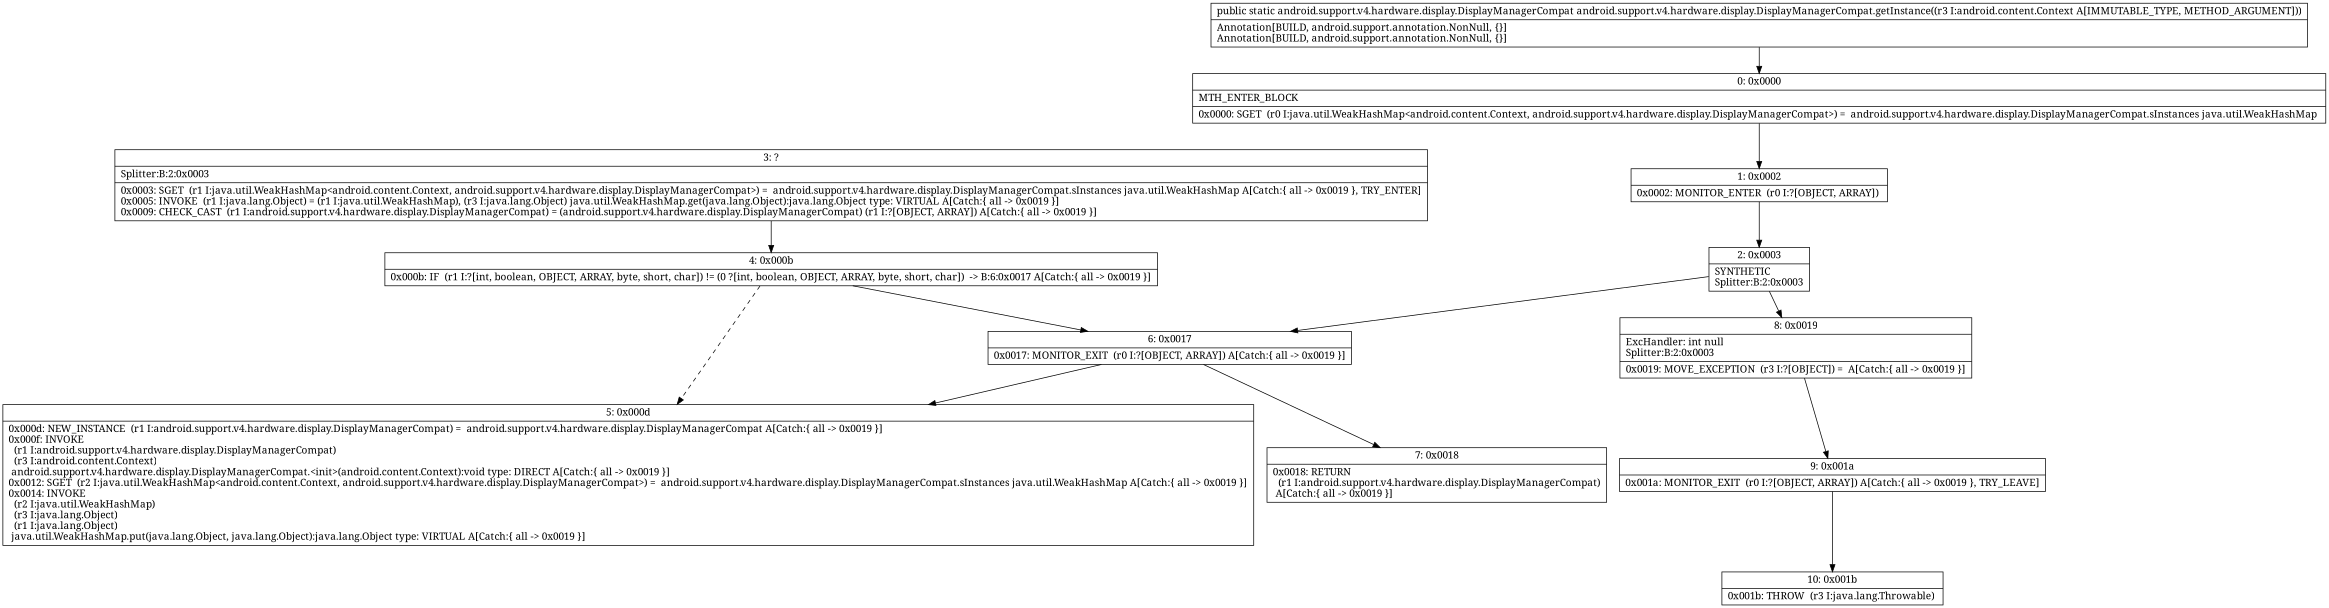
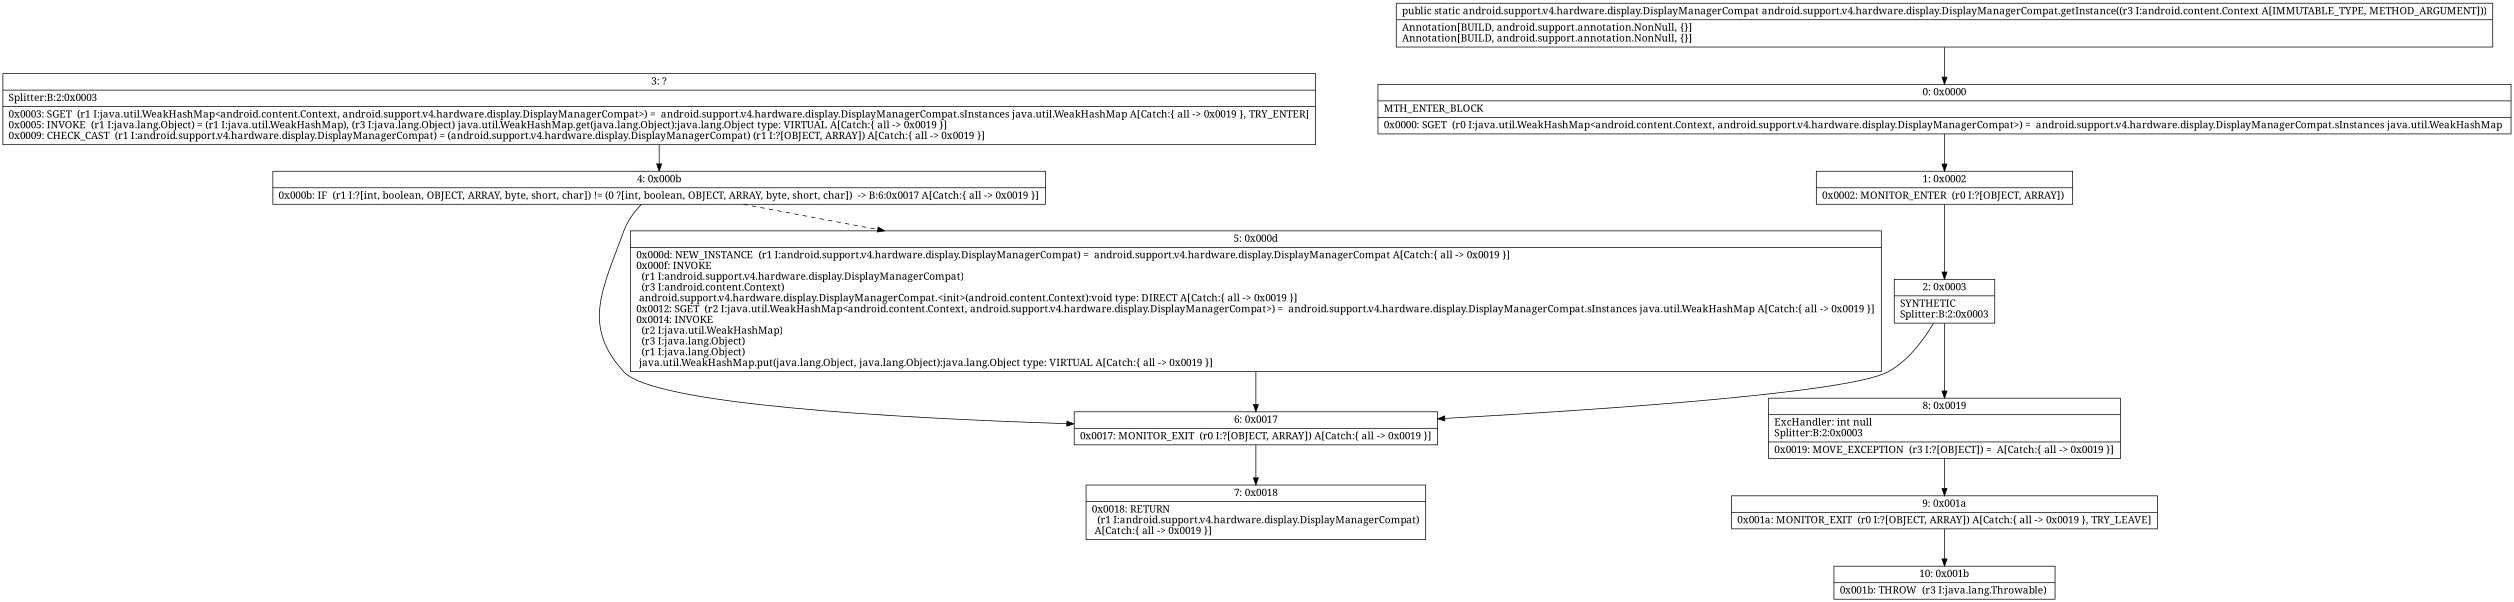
edge "6: 0x0017" -> "5: 0x000d": reversed
